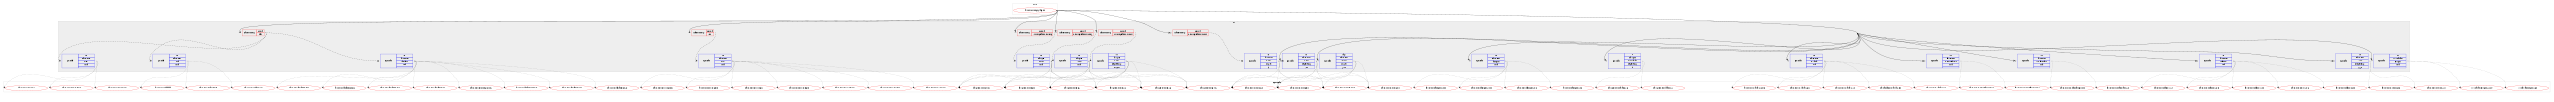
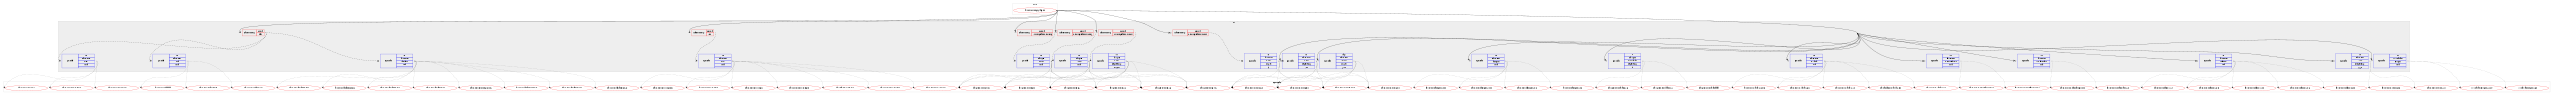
node "dev-python/sphinx-1.6.3-r1": label "dev-python/sphinx-1.6.3-r1" -> "dev-python/sphinx-1.0.3-r1"
node "dev-python/sphinx-1.3.1-r2": label "dev-python/sphinx-1.3.1-r2" -> "dev-nose/sphinx-1.3.1-r2"
node "dev-lang/python-exec-9999": added
node "dev-python/sphinx-4.0.6": label "dev-python/sphinx-4.0.6" -> "dev-python/notebook-4.0.6"
